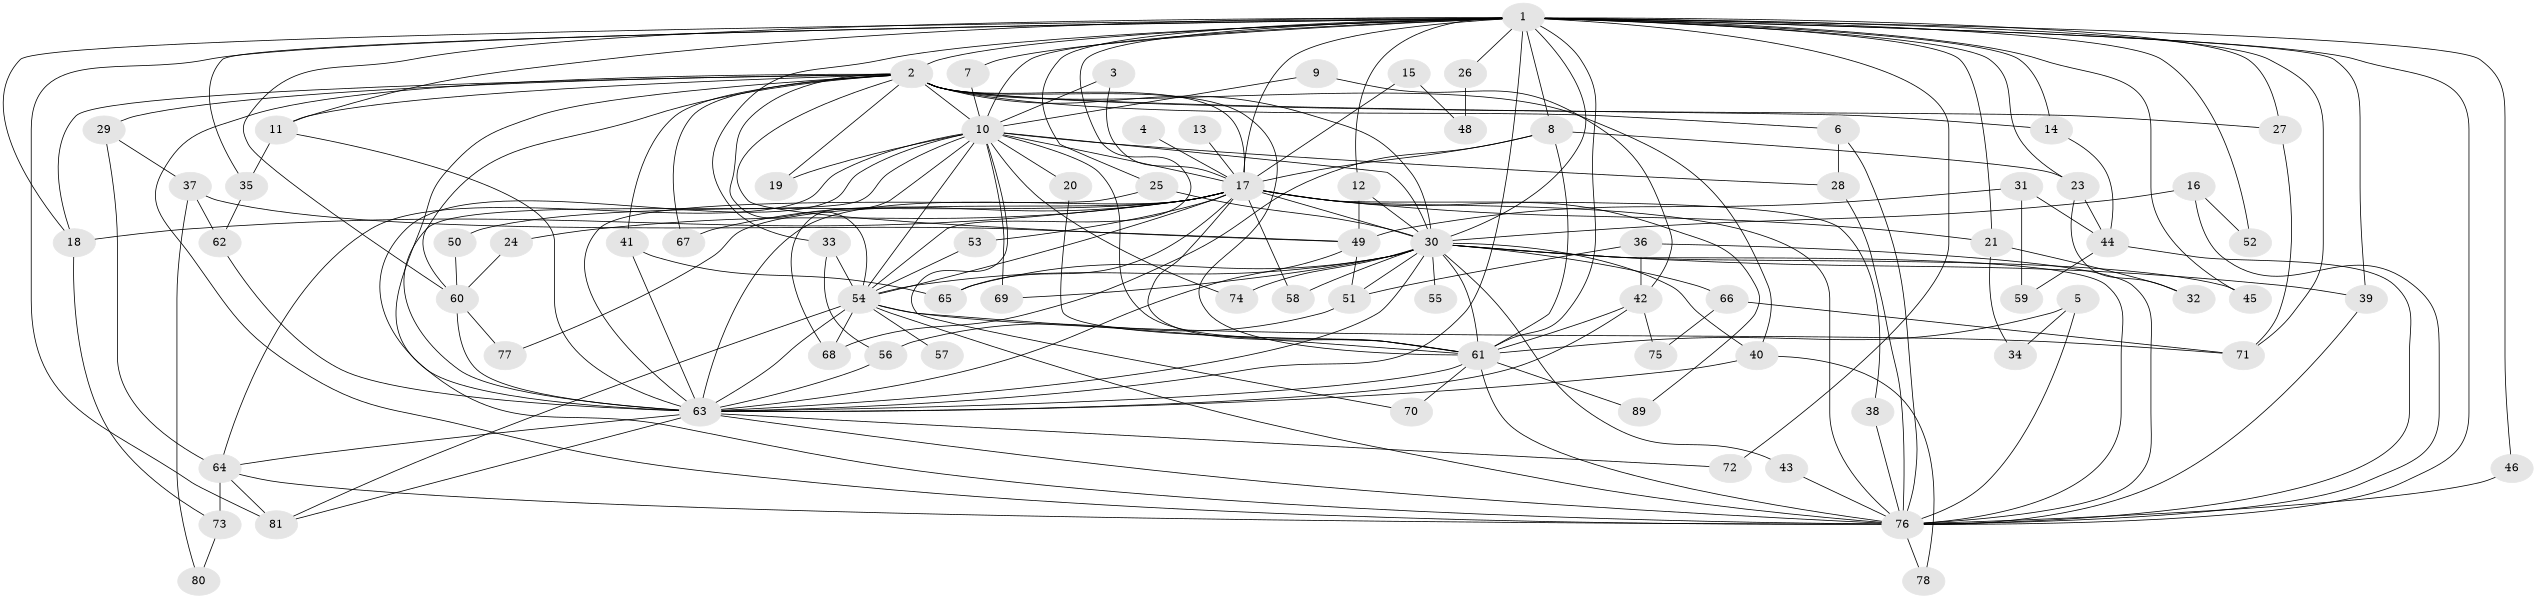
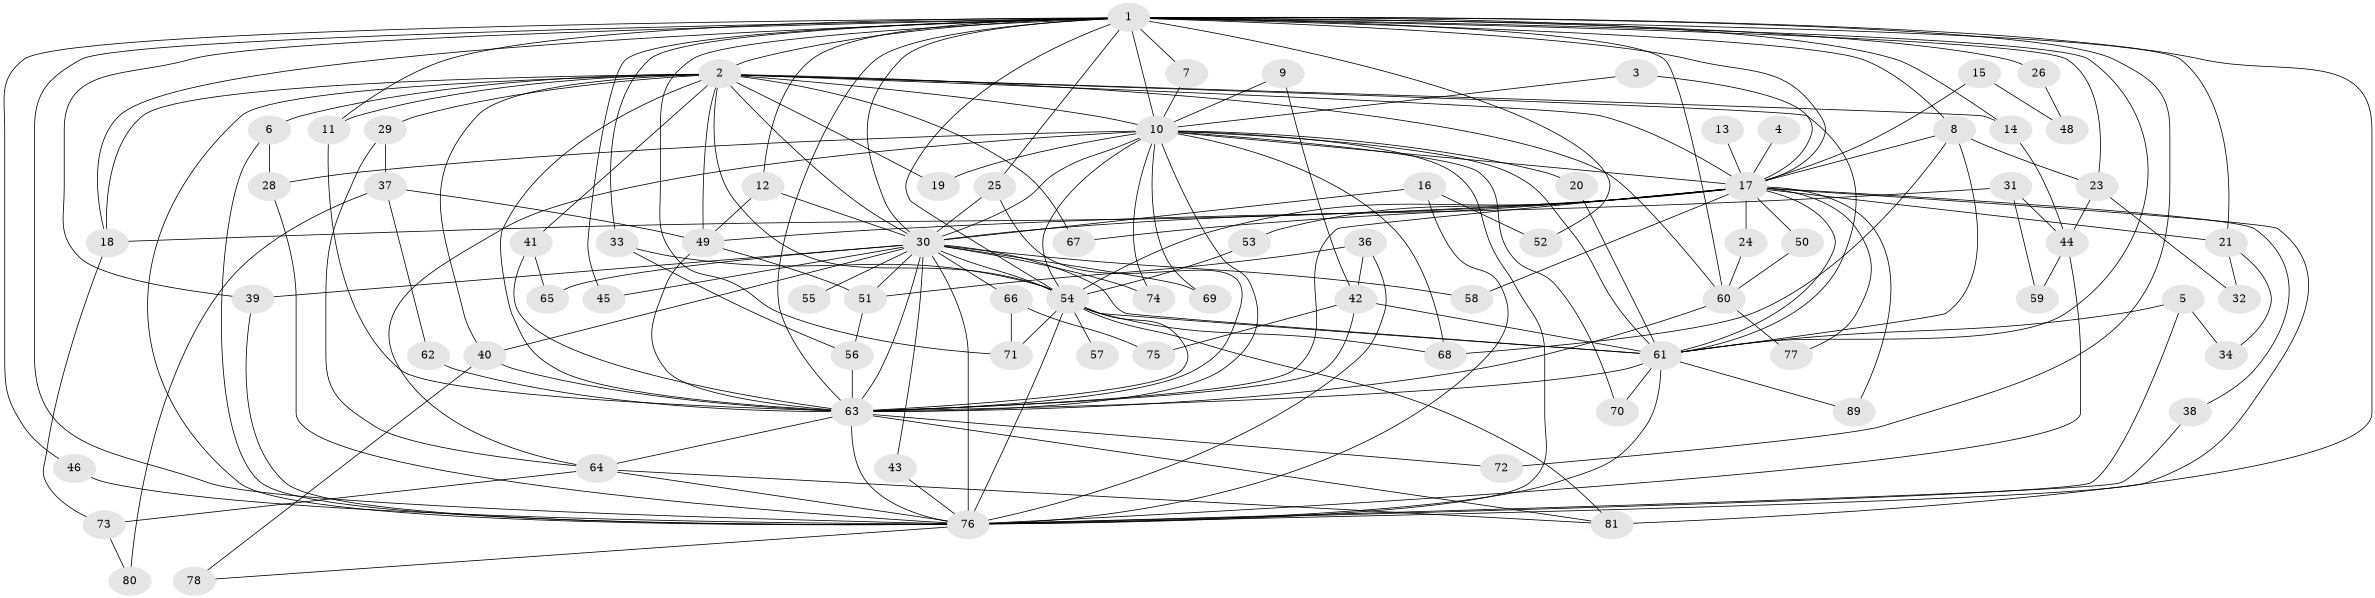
node "27": removed
node "35": removed
edge "17" -- "65": removed
